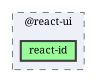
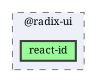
cluster "@react-ui": label "@react-ui" -> "@radix-ui"
